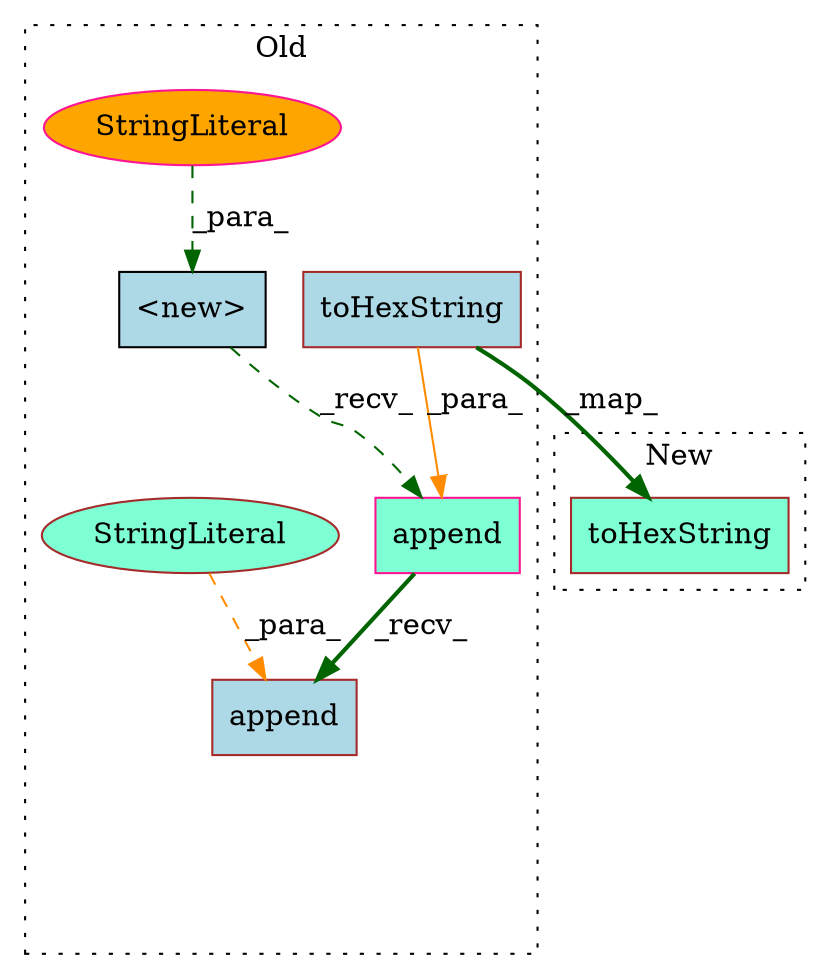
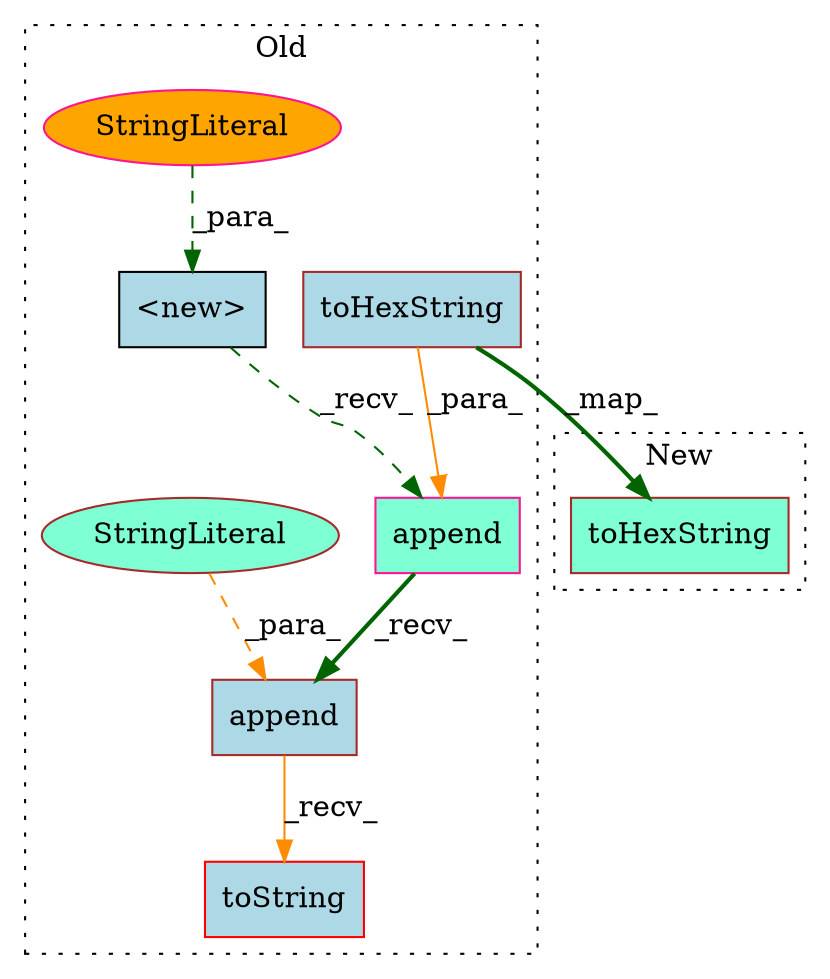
node "toString": added
